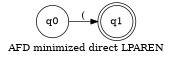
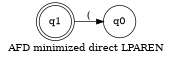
edge "q0" -> "q1": reversed
